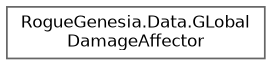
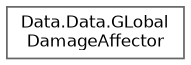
node "RogueGenesia.Data.GLobal DamageAffector": label "RogueGenesia.Data.GLobal DamageAffector" -> "Data.Data.GLobal DamageAffector"
